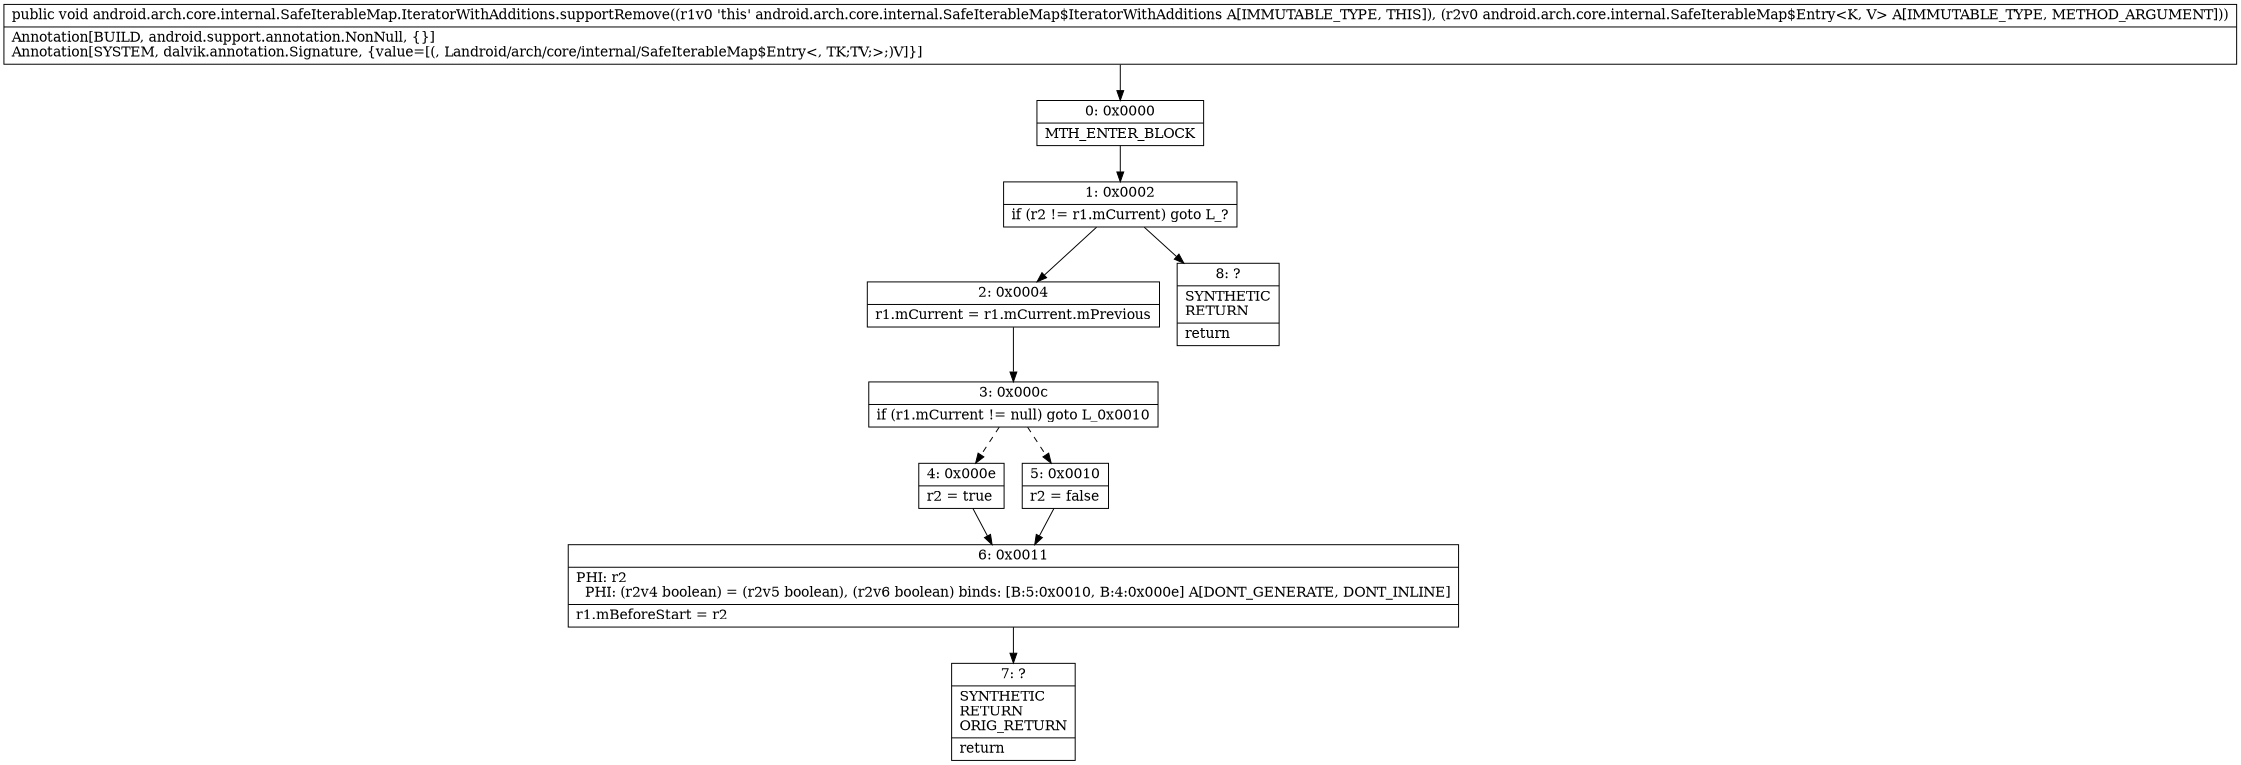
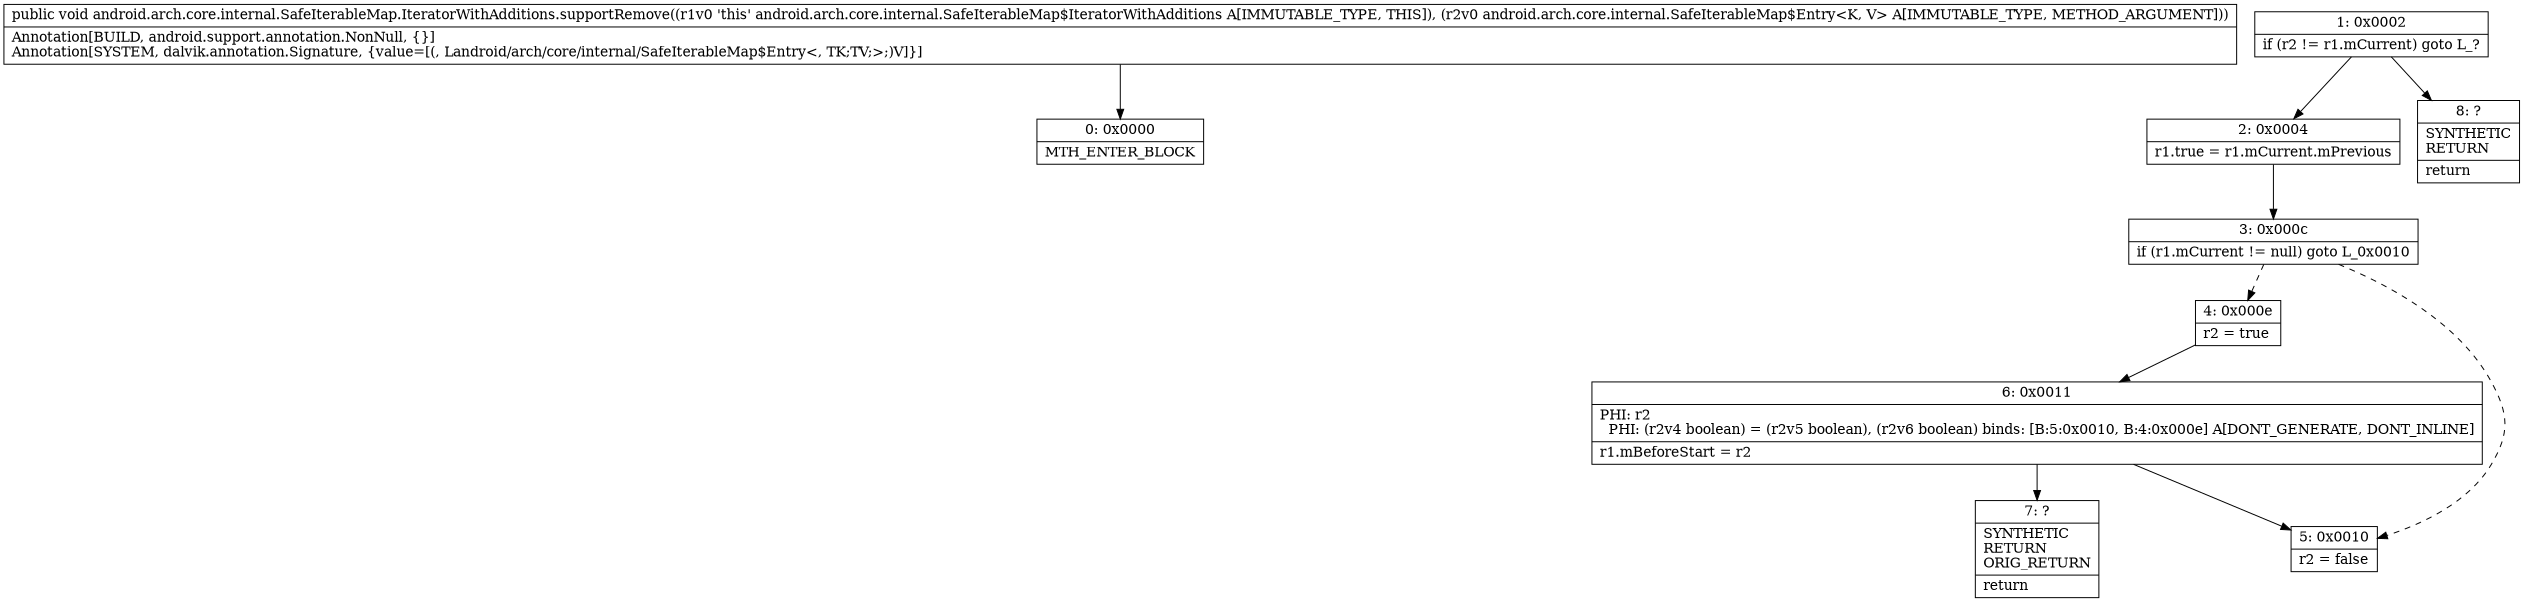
edge "0: 0x0000" -> "1: 0x0002": removed
node "2: 0x0004": text "r1.mCurrent = r1.mCurrent.mPrevious" -> "r1.true = r1.mCurrent.mPrevious"
edge "5: 0x0010" -> "6: 0x0011": reversed
